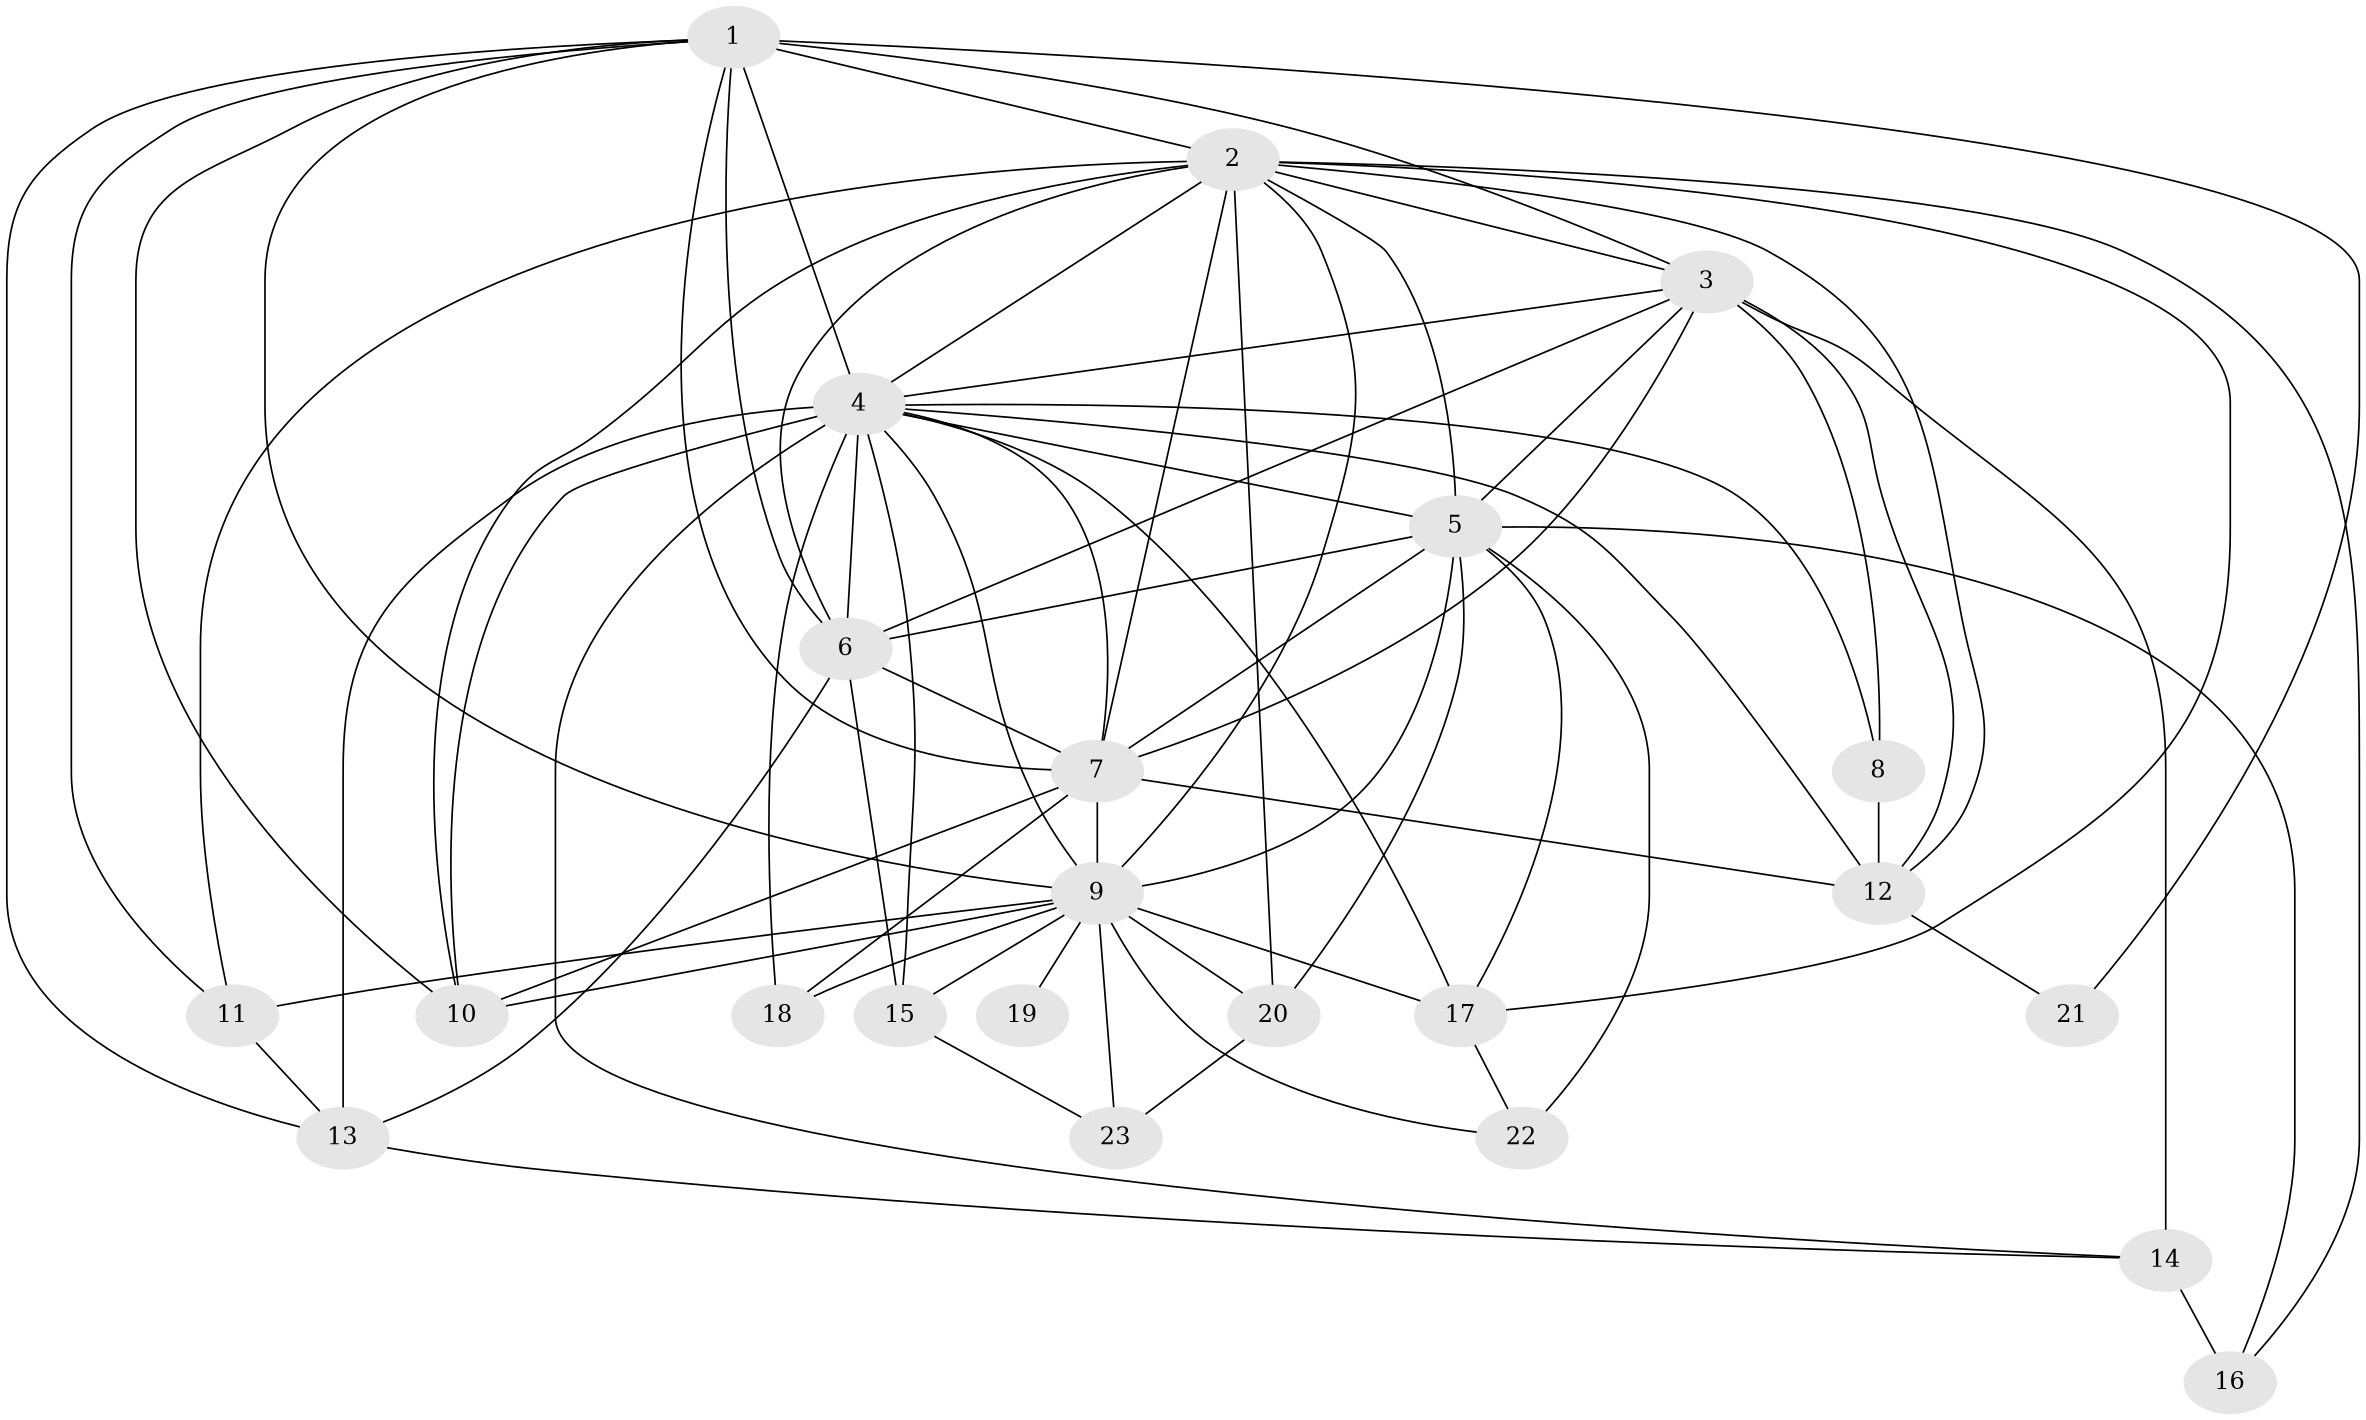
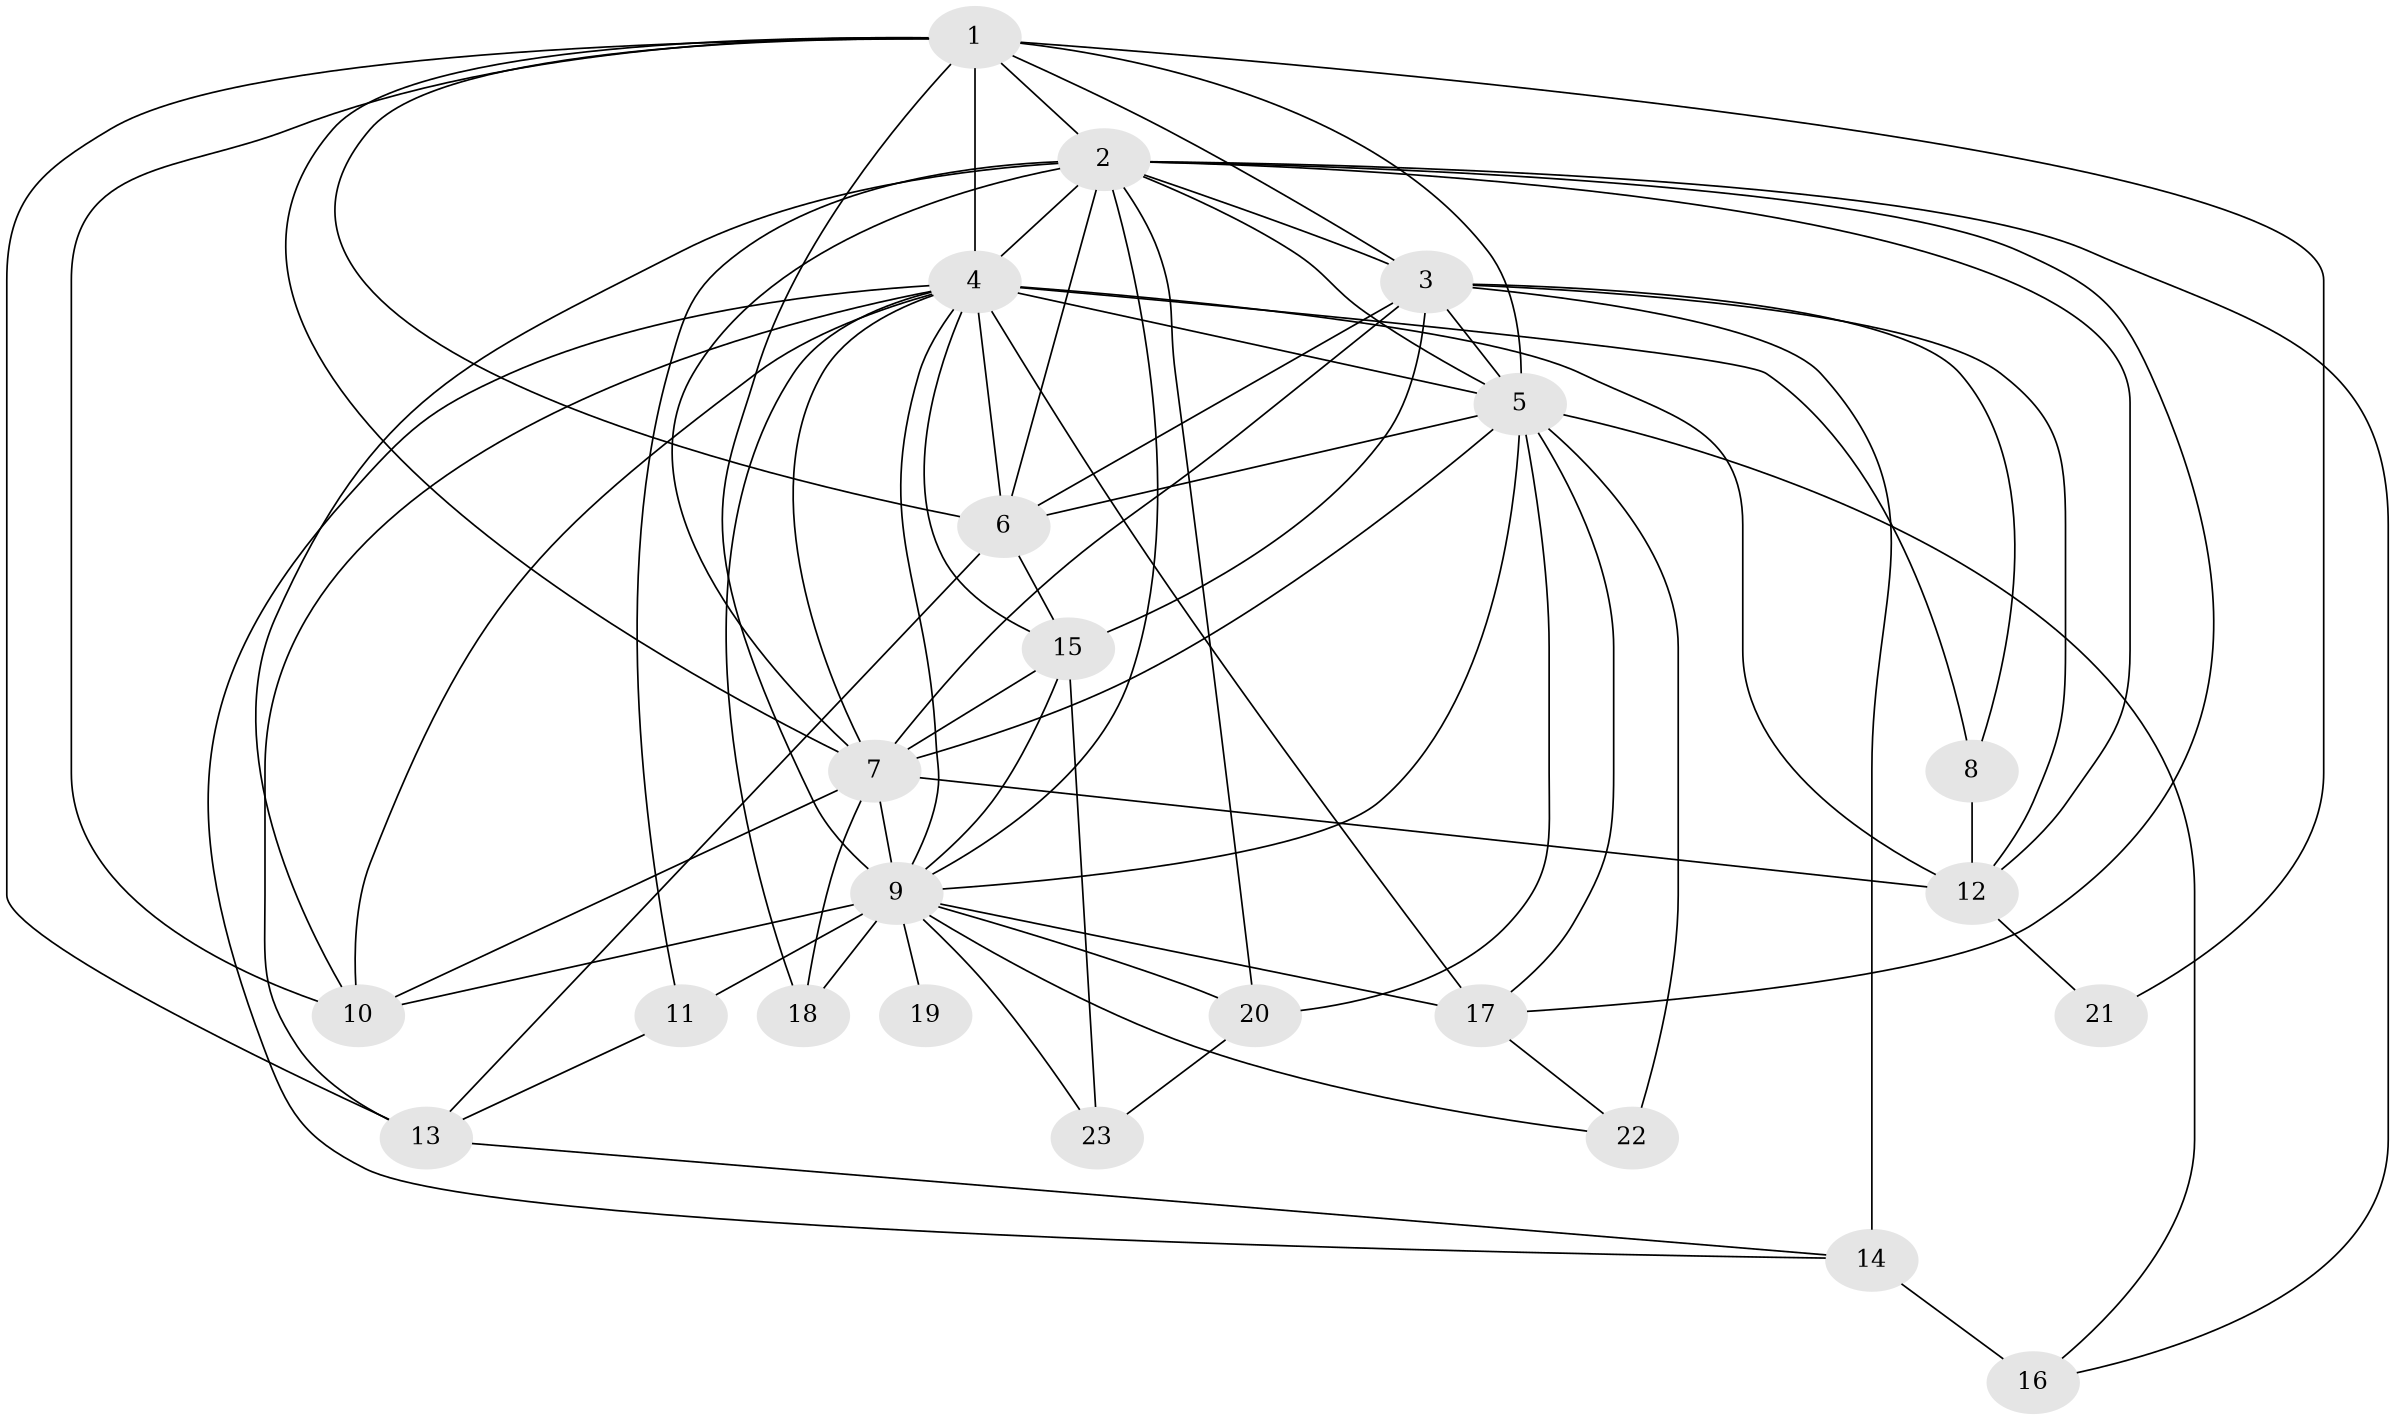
edge "1" -- "11": now "1" -- "5"
edge "3" -- "4": now "3" -- "15"
edge "6" -- "7": now "15" -- "7"
